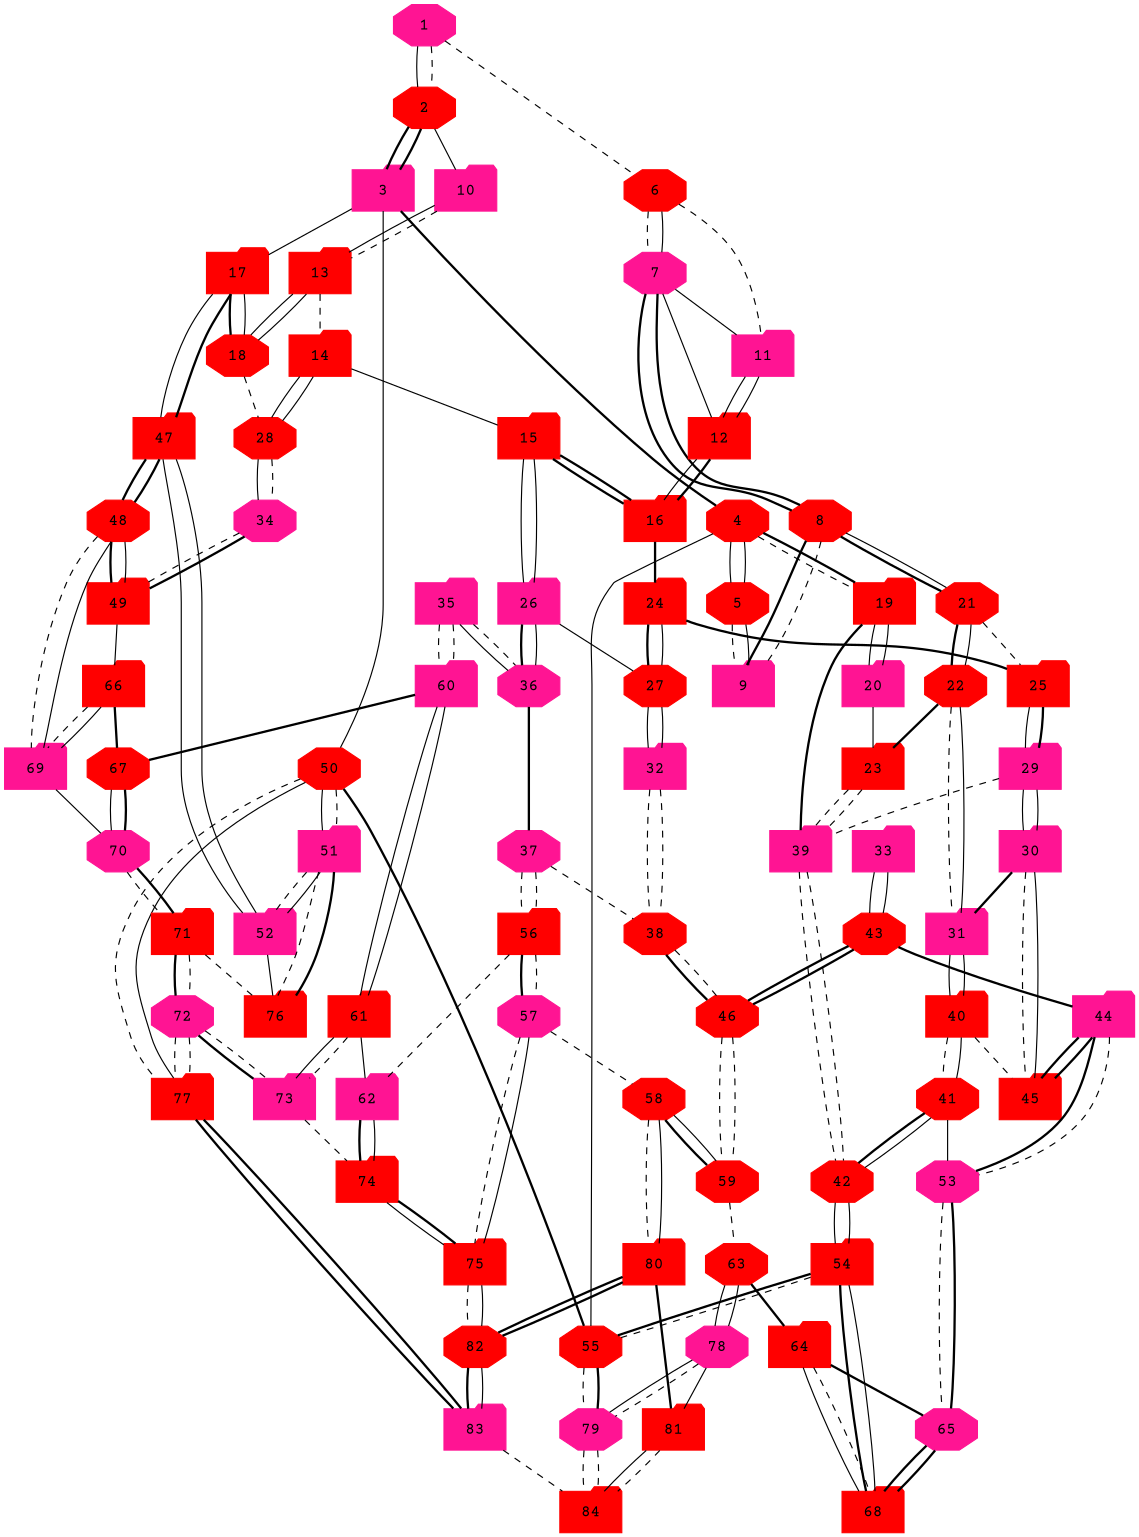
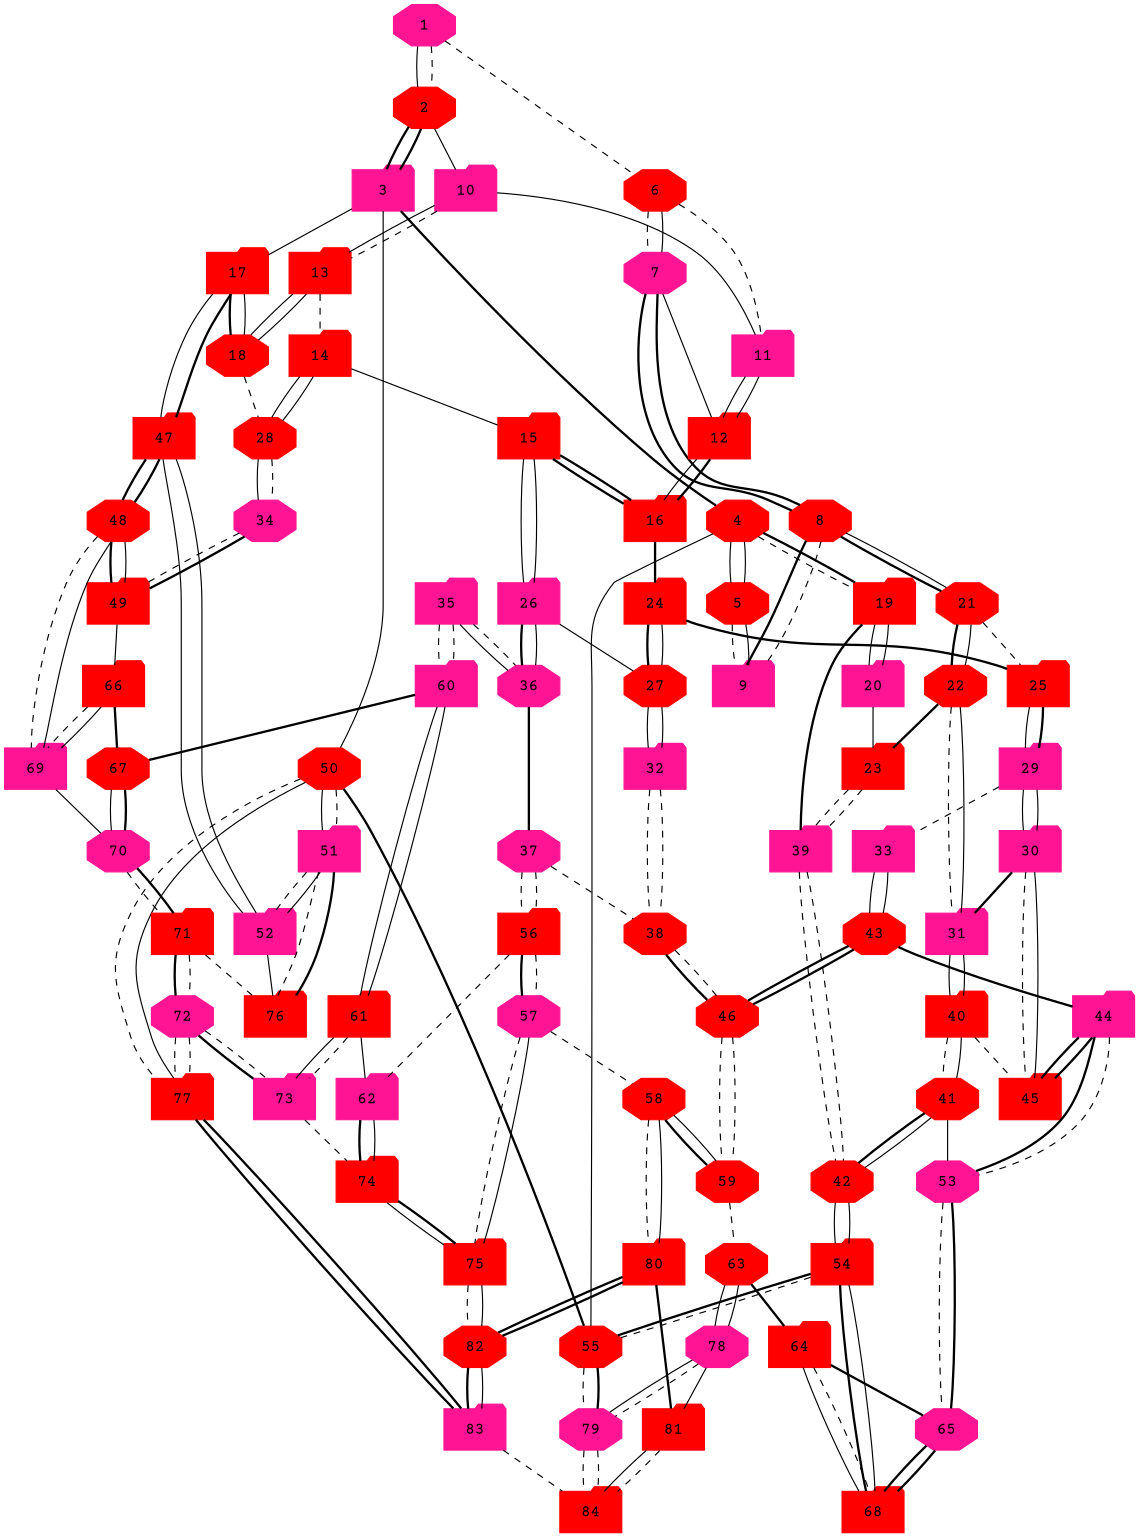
edge "7" -- "11": now "10" -- "11"
edge "29" -- "39": now "29" -- "33"
